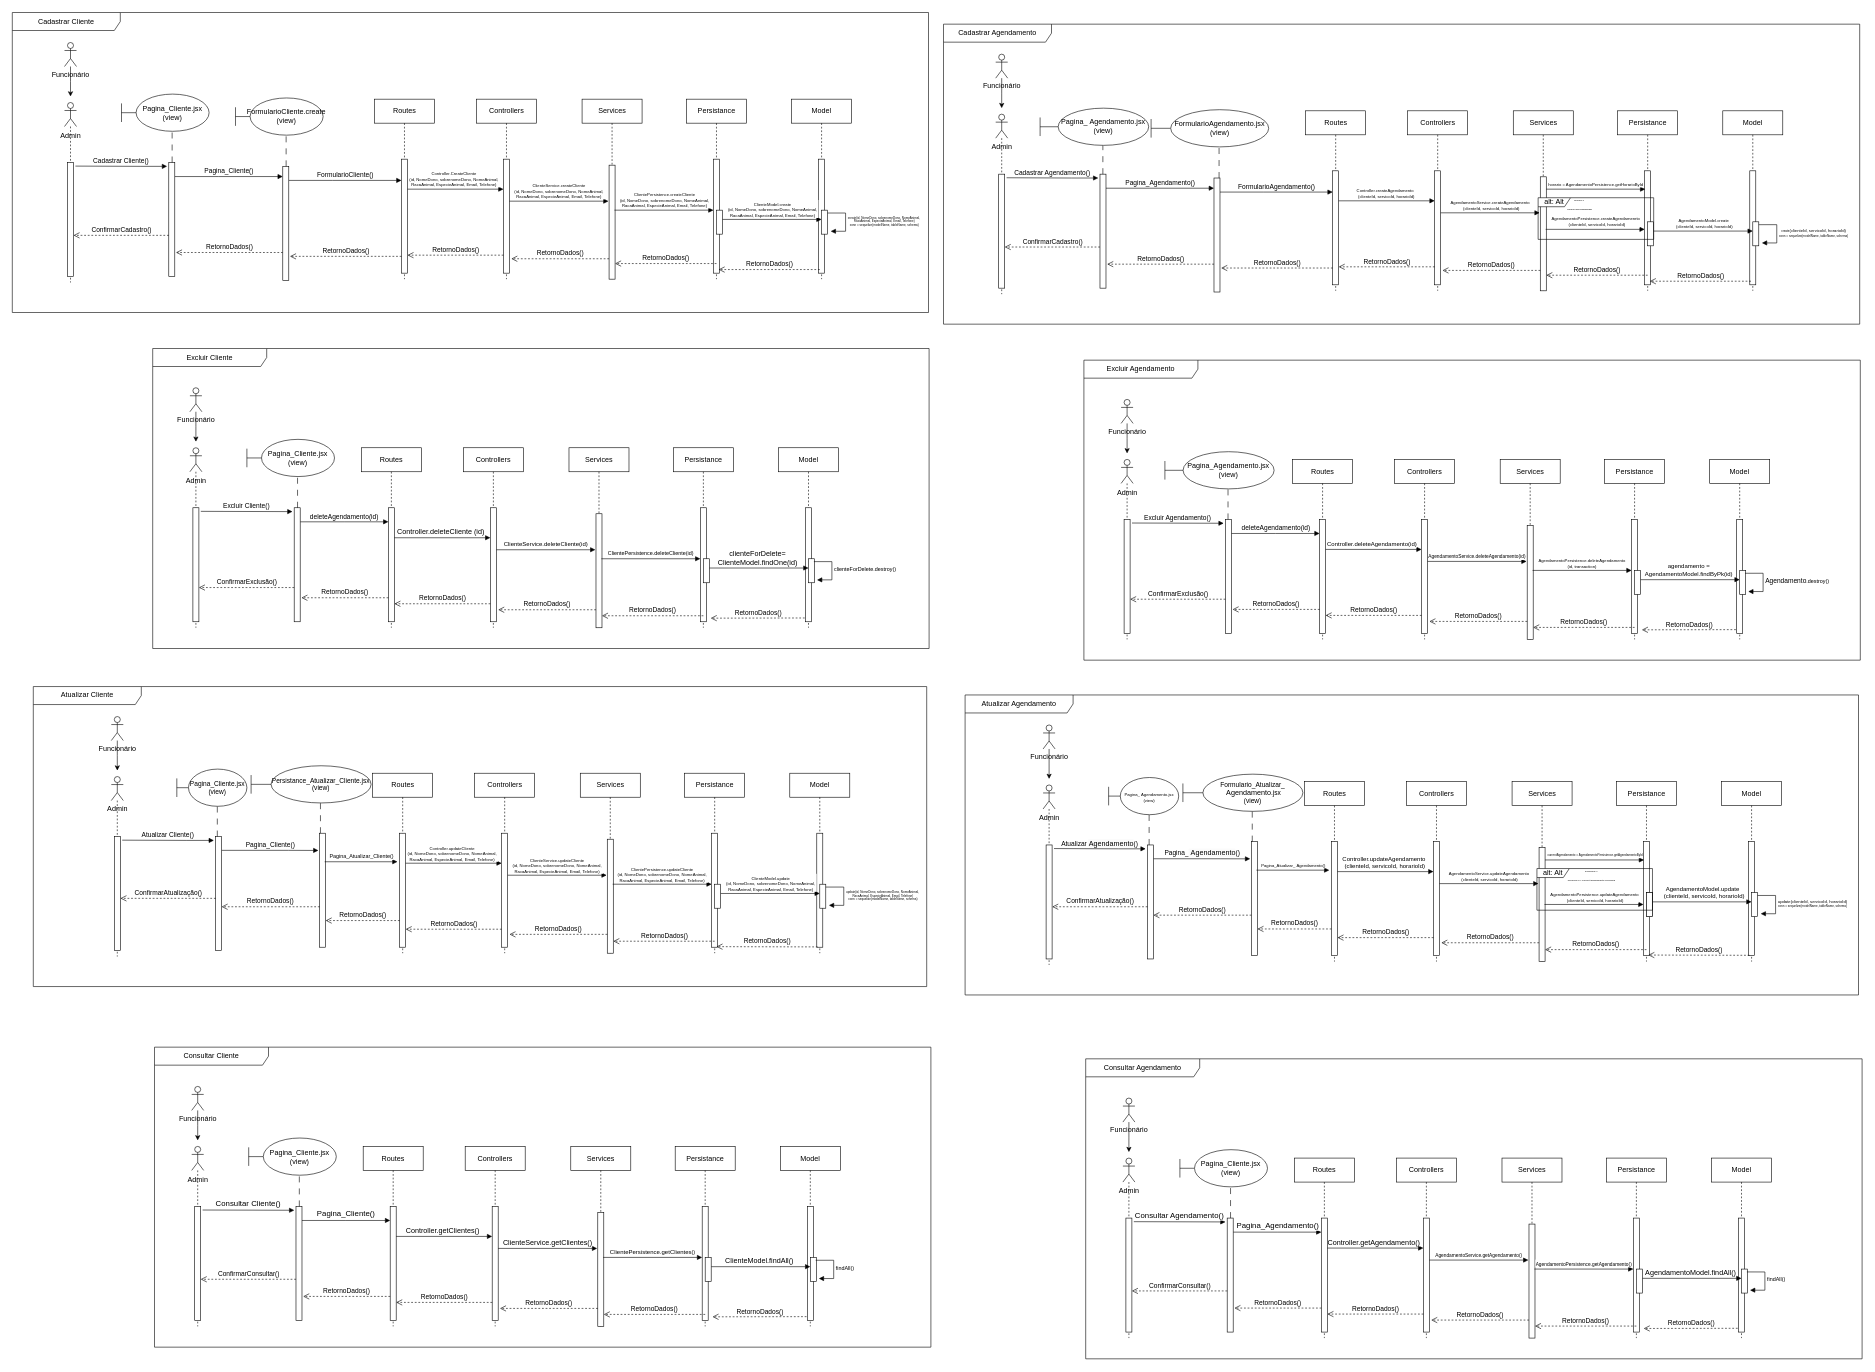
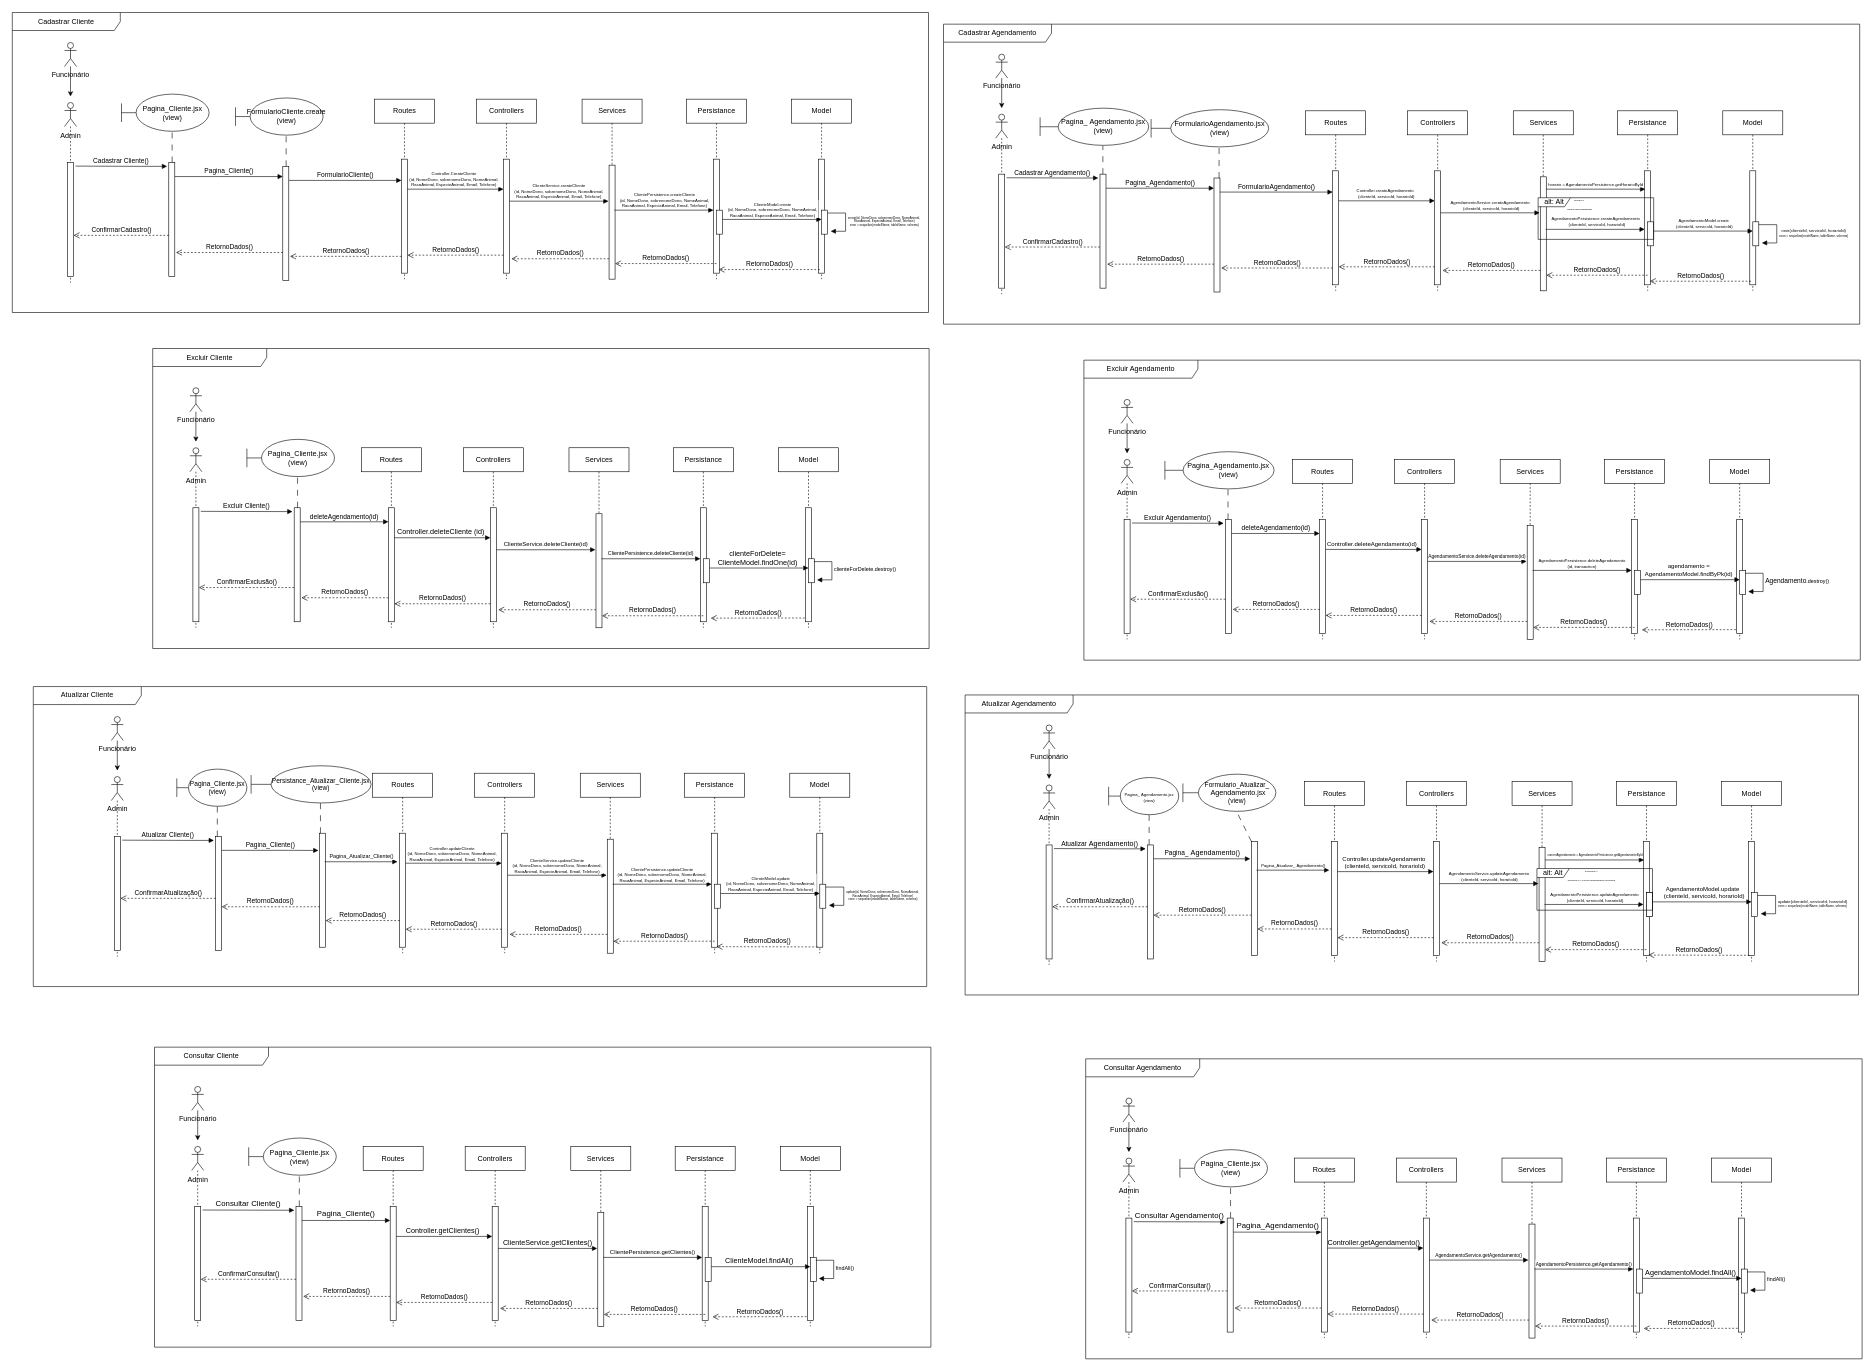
node "Formulario_Atualizar_ Agendamento.jsx (view)": size 120x37 -> 93x37
